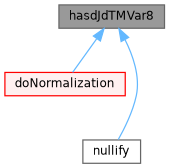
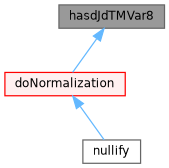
edge "nullify" -> "hasdJdTMVar8": now "nullify" -> "doNormalization"
